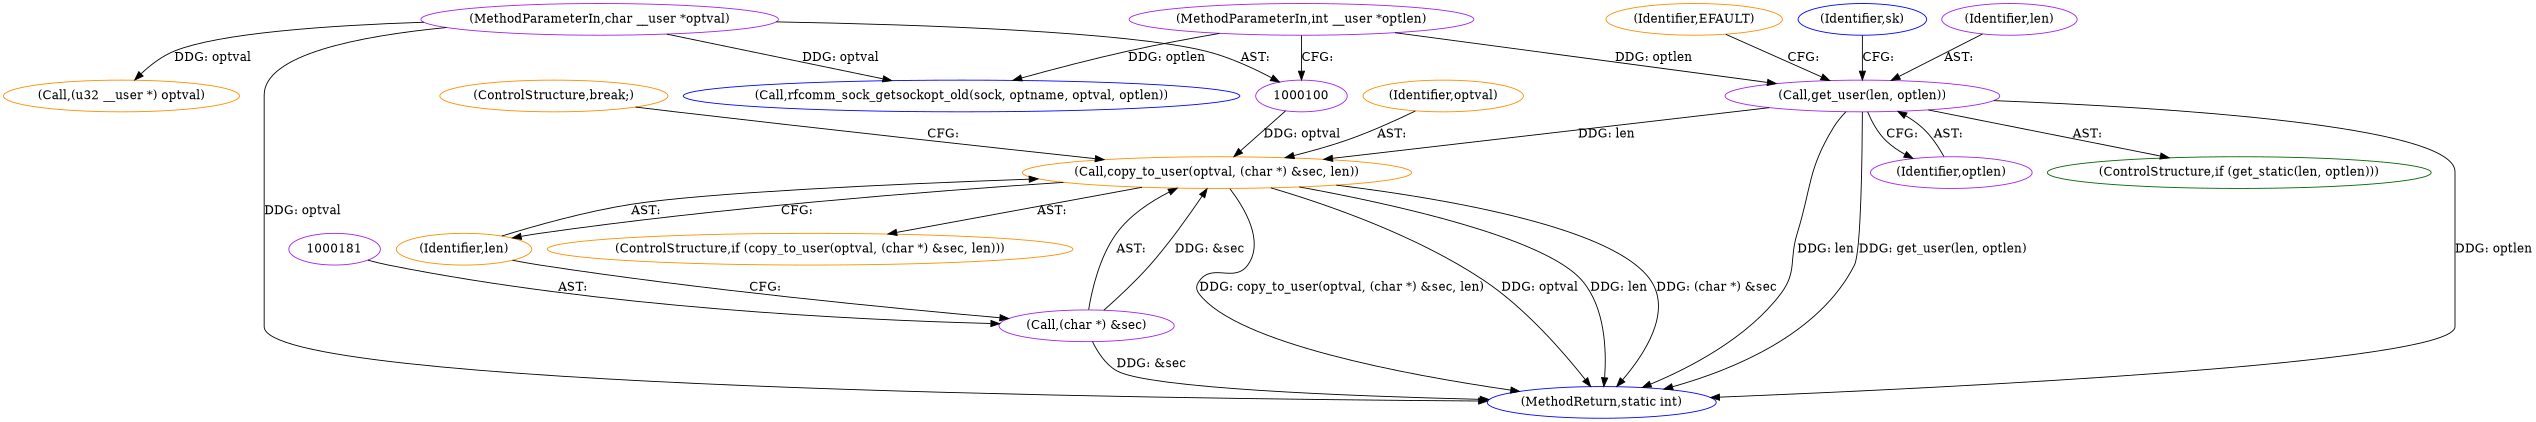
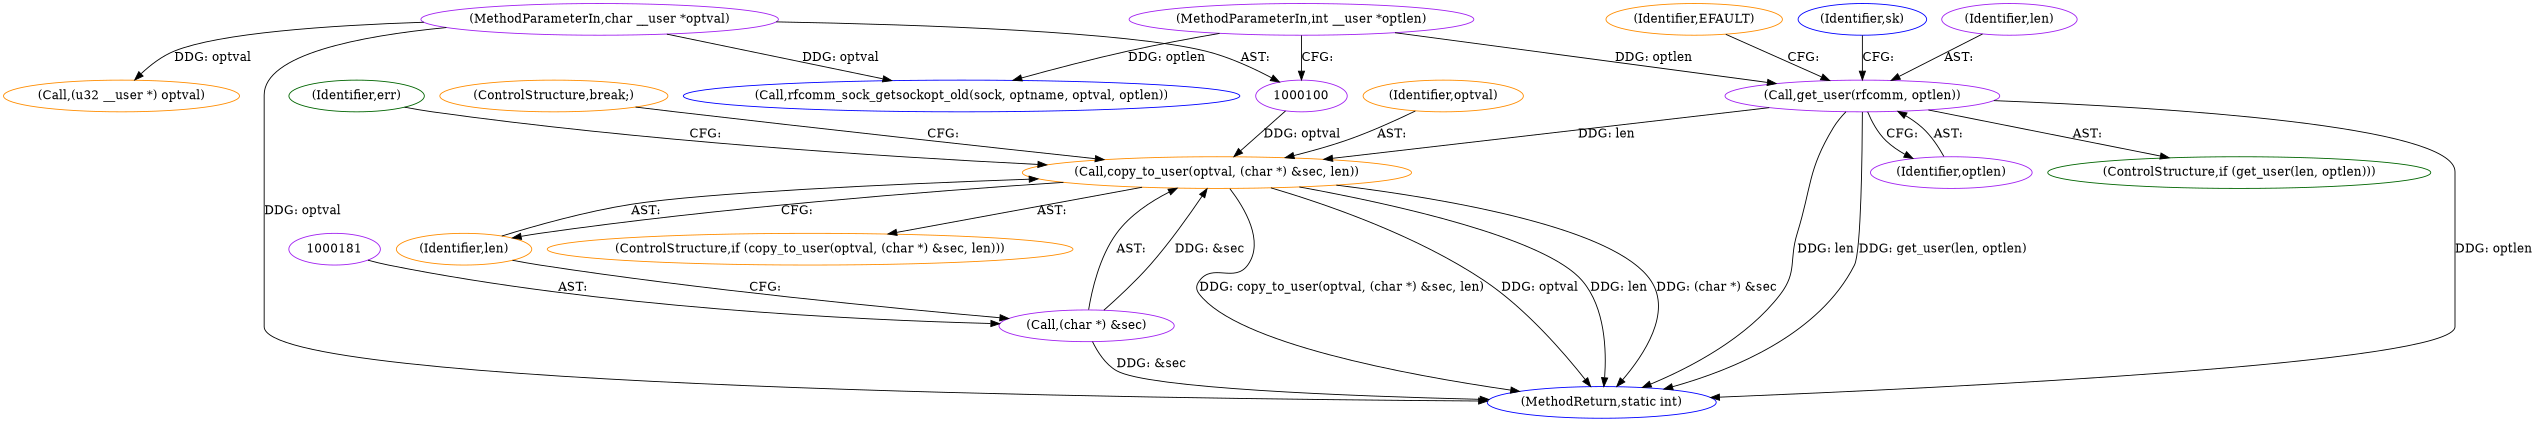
node "(Identifier,err)": added
node "(Call,get_user(len, optlen))": label "(Call,get_user(len, optlen))" -> "(Call,get_user(rfcomm, optlen))"
node "(ControlStructure,if (get_static(len, optlen)))": label "(ControlStructure,if (get_static(len, optlen)))" -> "(ControlStructure,if (get_user(len, optlen)))"
